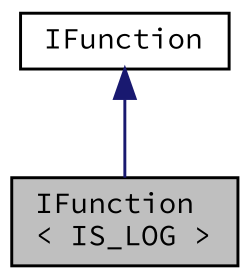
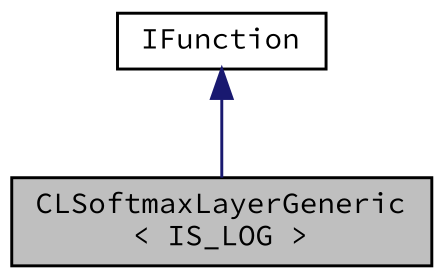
node "IFunction < IS_LOG >": label "IFunction < IS_LOG >" -> "CLSoftmaxLayerGeneric < IS_LOG >"
